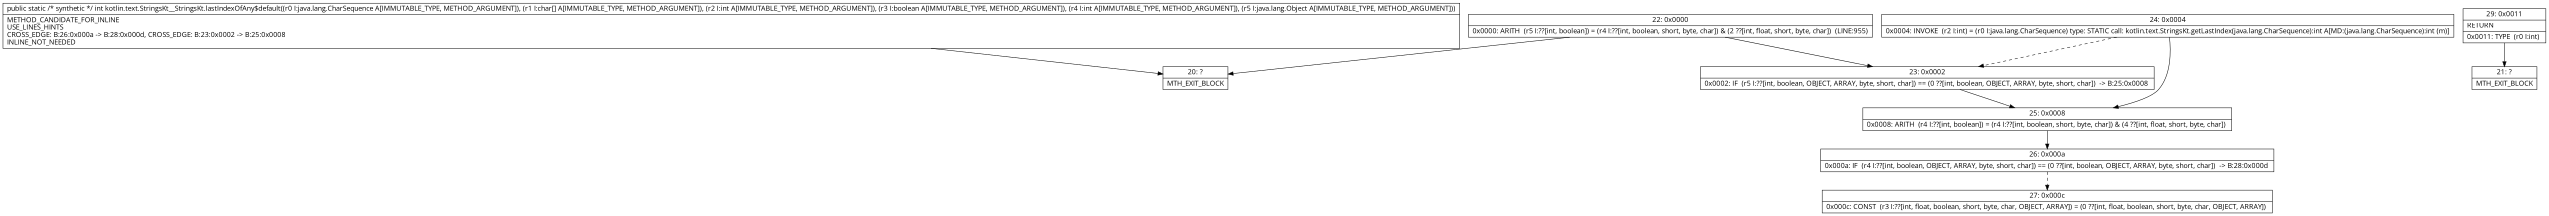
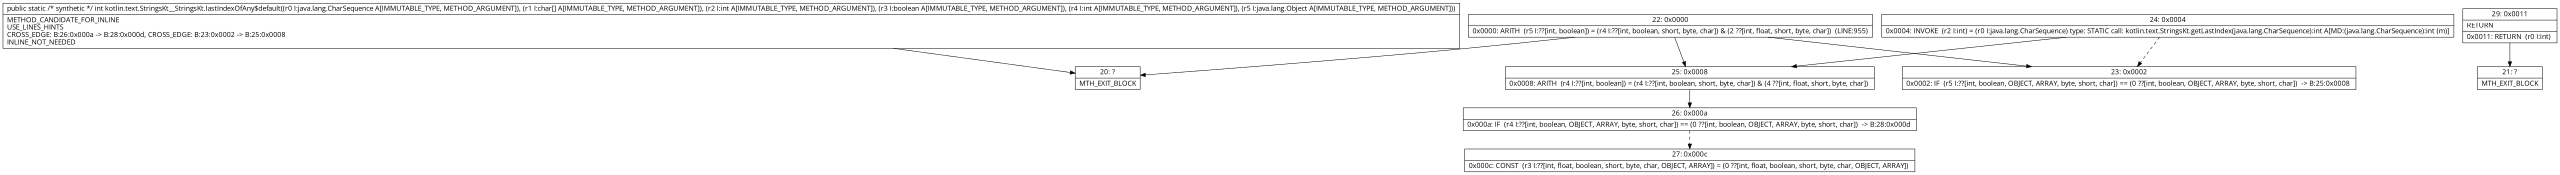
node "29: 0x0011": text "0x0011: TYPE  (r0 I:int)" -> "0x0011: RETURN  (r0 I:int)"
edge "23: 0x0002" -> "25: 0x0008": now "22: 0x0000" -> "25: 0x0008"
